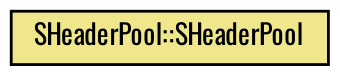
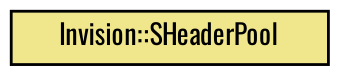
node "SHeaderPool::SHeaderPool": label "SHeaderPool::SHeaderPool" -> "Invision::SHeaderPool"
